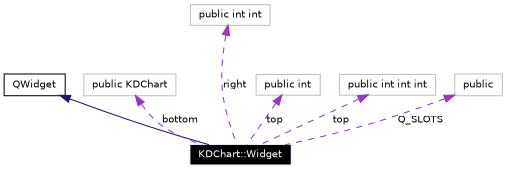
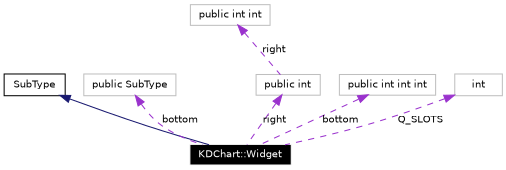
node "QWidget": label "QWidget" -> "SubType"
node "public KDChart": label "public KDChart" -> "public SubType"
node "public": label "public" -> "int"
edge "KDChart::Widget" -> "public int int": now "public int" -> "public int int"
edge "KDChart::Widget" -> "public int": label "top" -> "right"
edge "KDChart::Widget" -> "public int int int": label "top" -> "bottom"
